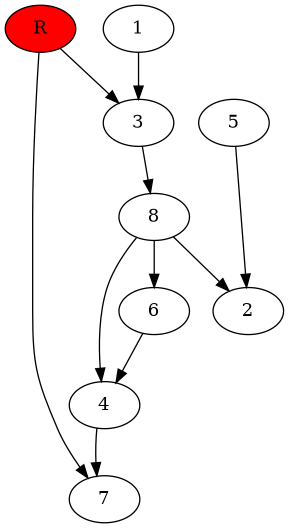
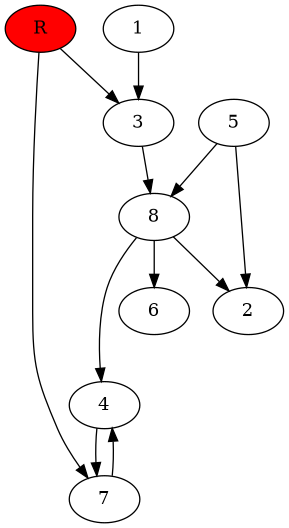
edge "5" -> "8": added
edge "6" -> "4": now "7" -> "4"
